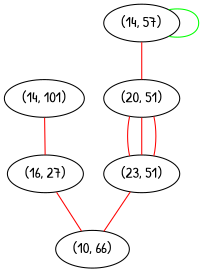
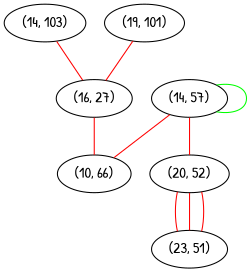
node "(19, 101)": added
node "(14, 101)": label "(14, 101)" -> "(14, 103)"
node "(20, 51)": label "(20, 51)" -> "(20, 52)"
edge "(23, 51)" -- "(10, 66)": now "(14, 57)" -- "(10, 66)"
